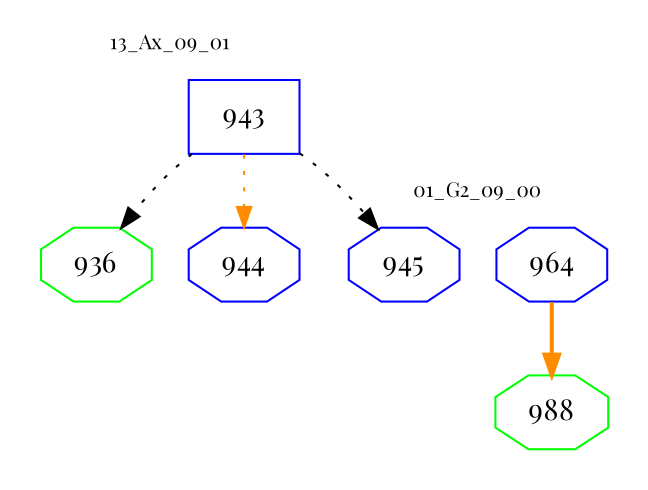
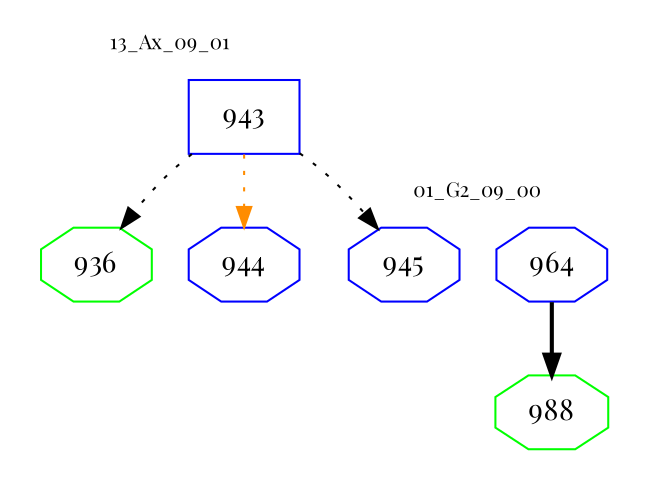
edge "964" -> "988": color darkorange -> black
